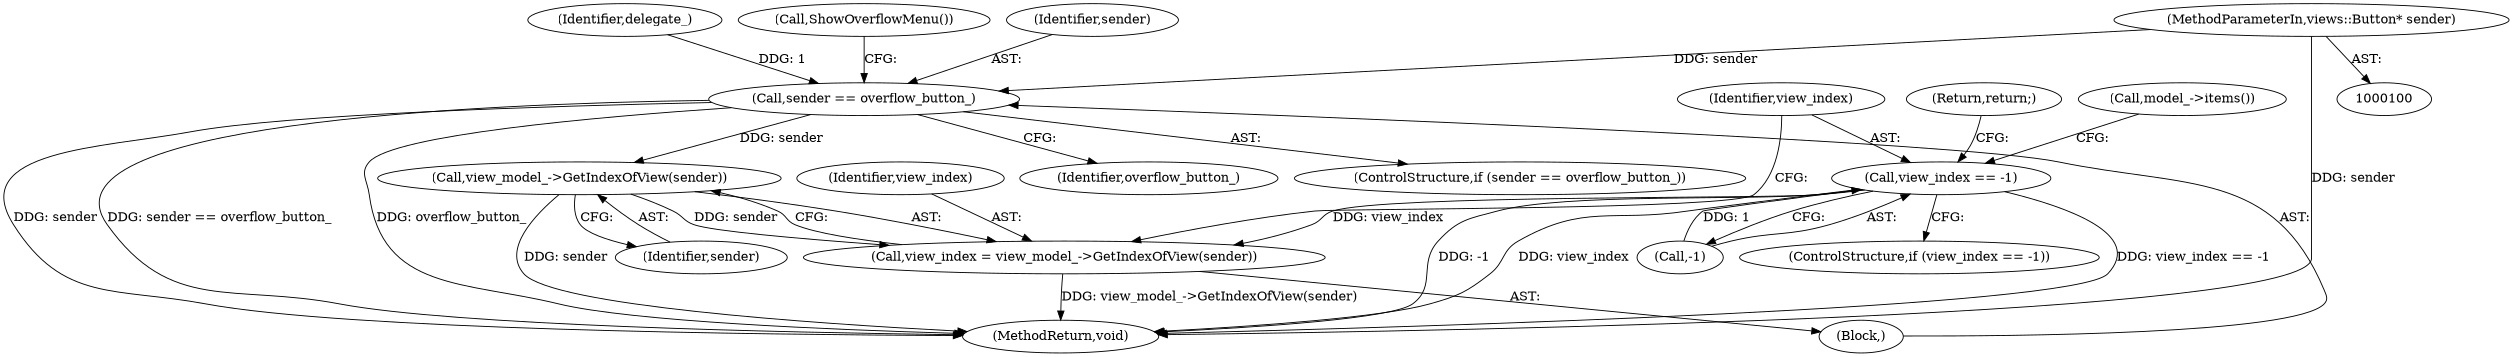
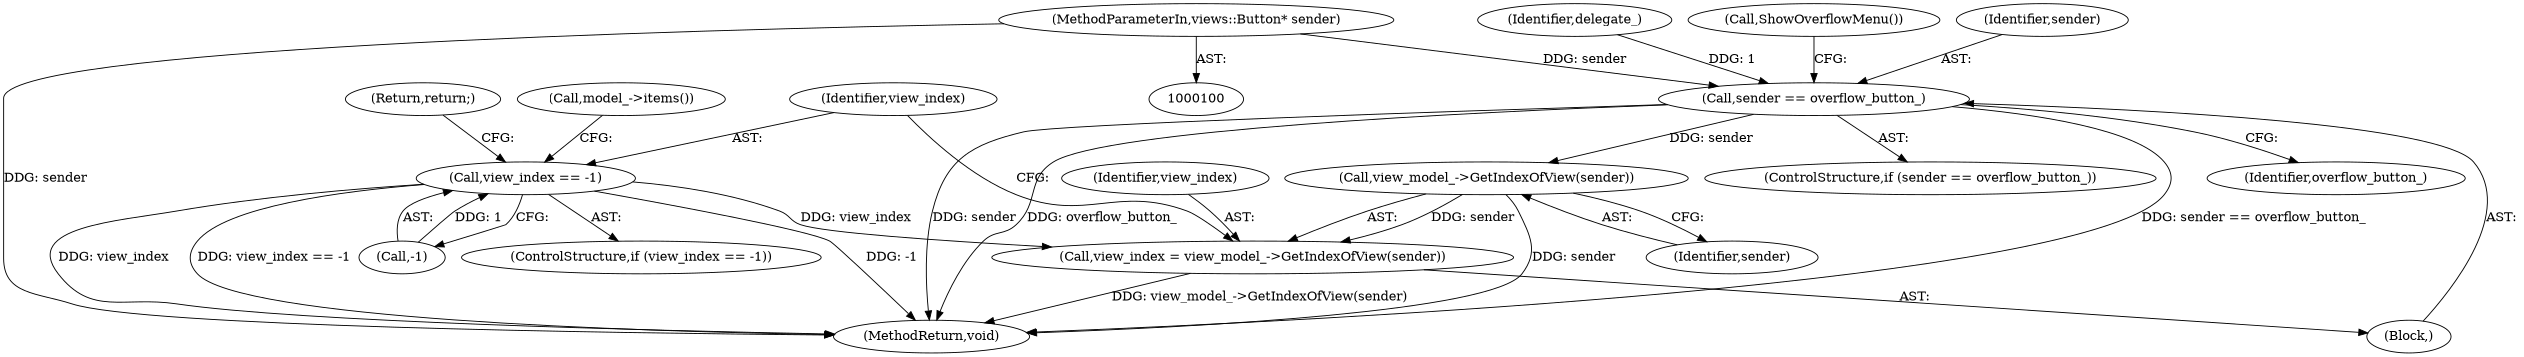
edge "(Call,view_index == -1)" -> "(ControlStructure,if (view_index == -1))": label "CFG: " -> "AST: "
edge "(Call,view_index = view_model_->GetIndexOfView(sender))" -> "(Call,view_model_->GetIndexOfView(sender))": removed, label "CFG:"
